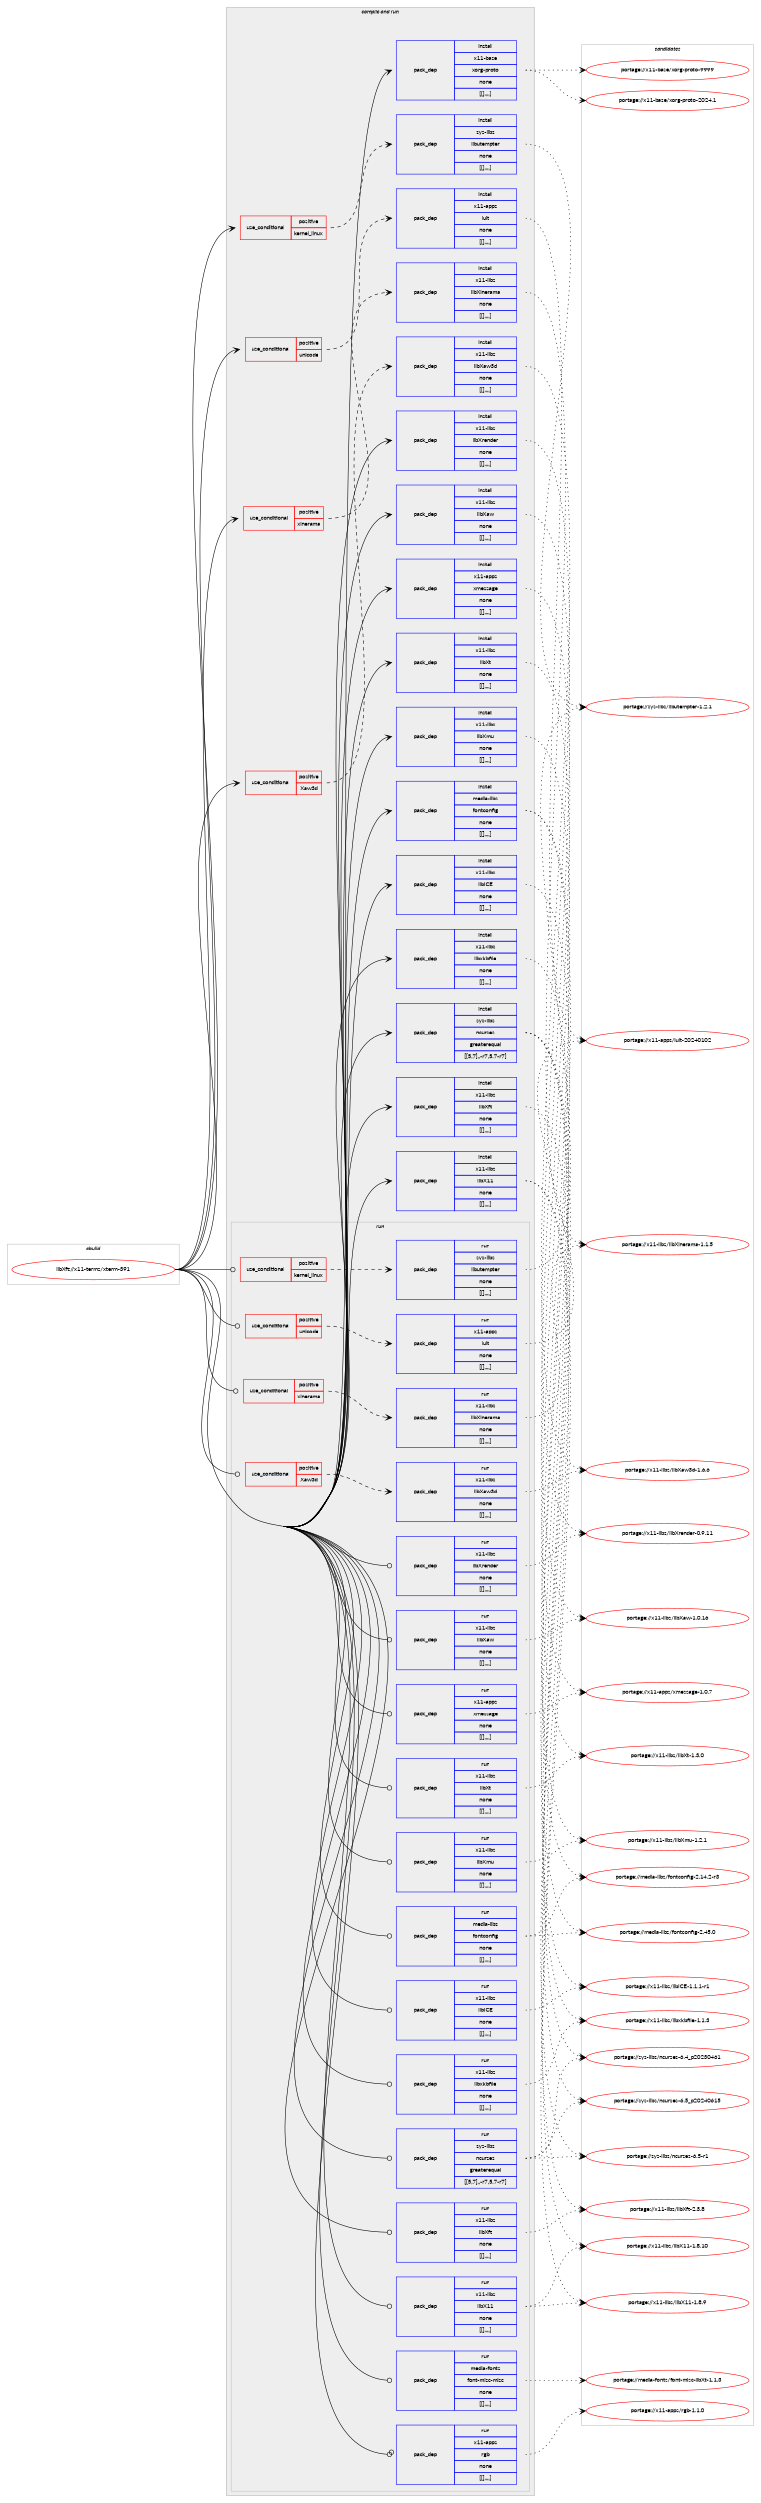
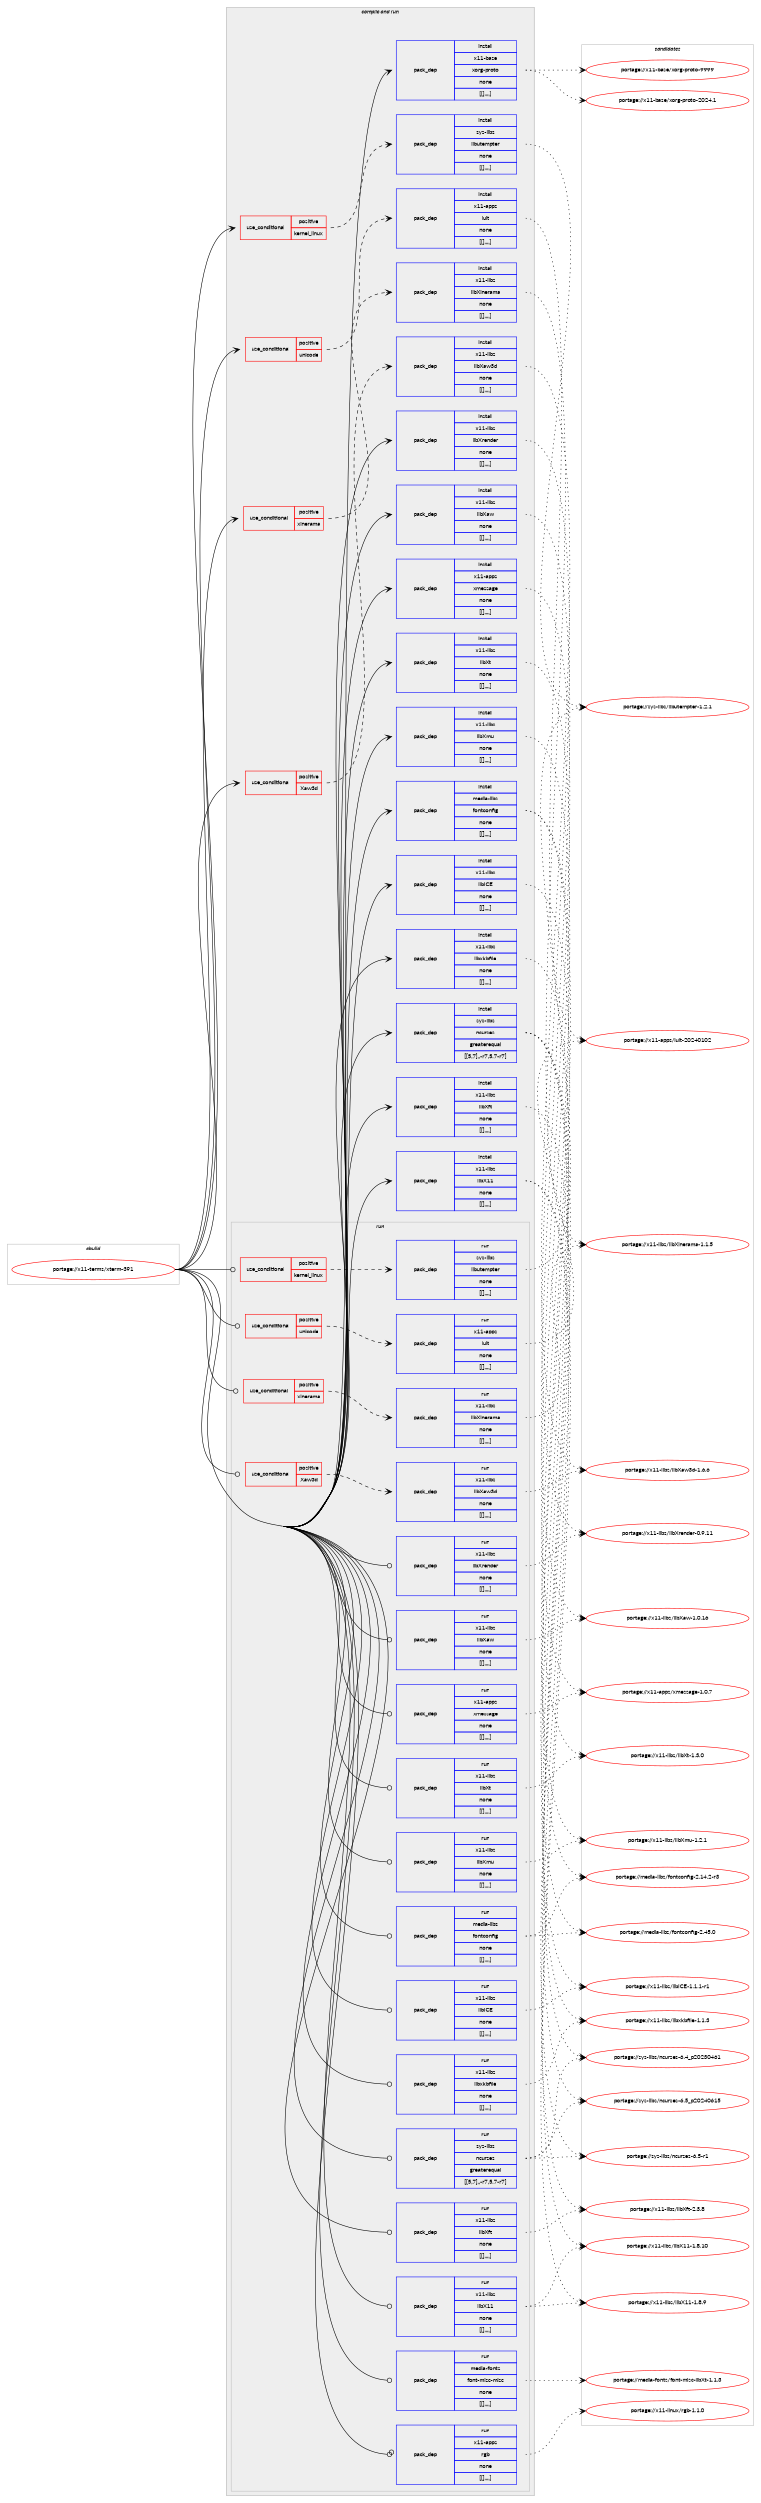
node "libXft://x11-terms/xterm-391": label "libXft://x11-terms/xterm-391" -> "portage://x11-terms/xterm-391"
node "portage://x11-apps/rgb-1.1.0": label "portage://x11-apps/rgb-1.1.0" -> "portage://x11-linux/rgb-1.1.0"
